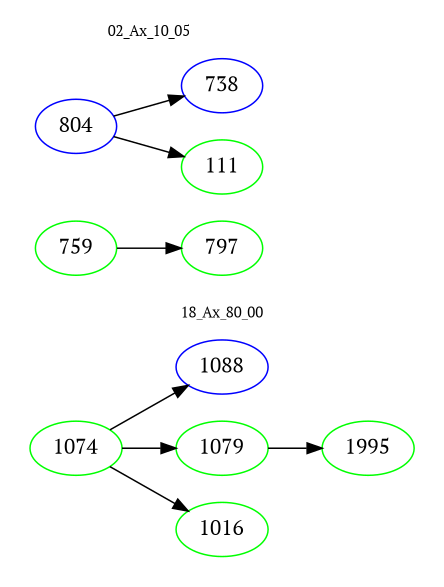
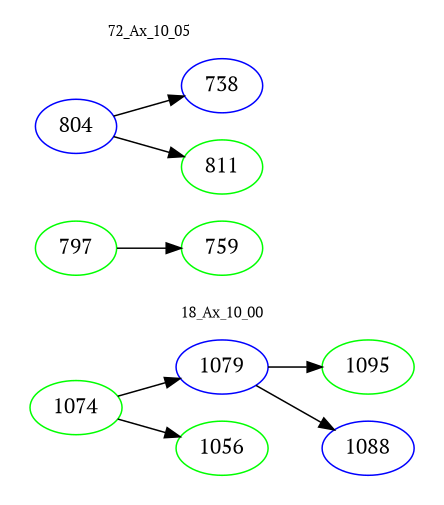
cluster "02_Ax_10_05": label "02_Ax_10_05" -> "72_Ax_10_05"
node "111": label "111" -> "811"
edge "759" -> "797": reversed
cluster "18_Ax_80_00": label "18_Ax_80_00" -> "18_Ax_10_00"
edge "1074" -> "1088": now "1079" -> "1088"
node "1079": color green -> blue
node "1995": label "1995" -> "1095"
node "1016": label "1016" -> "1056"
